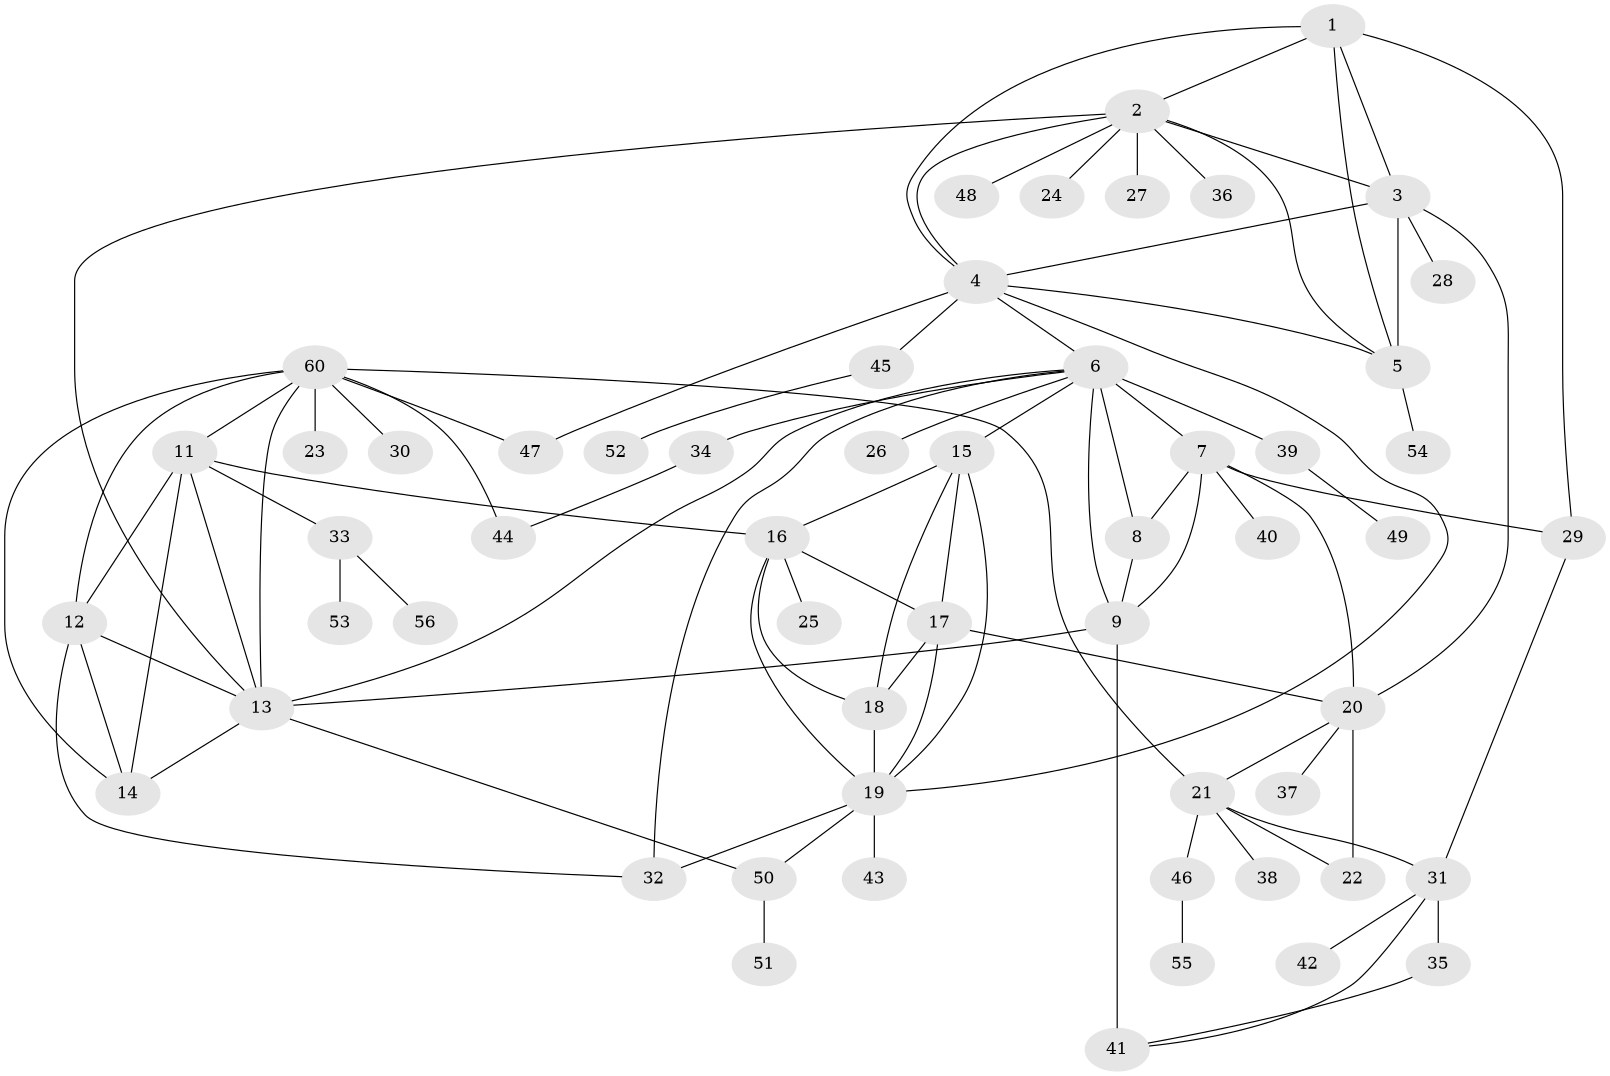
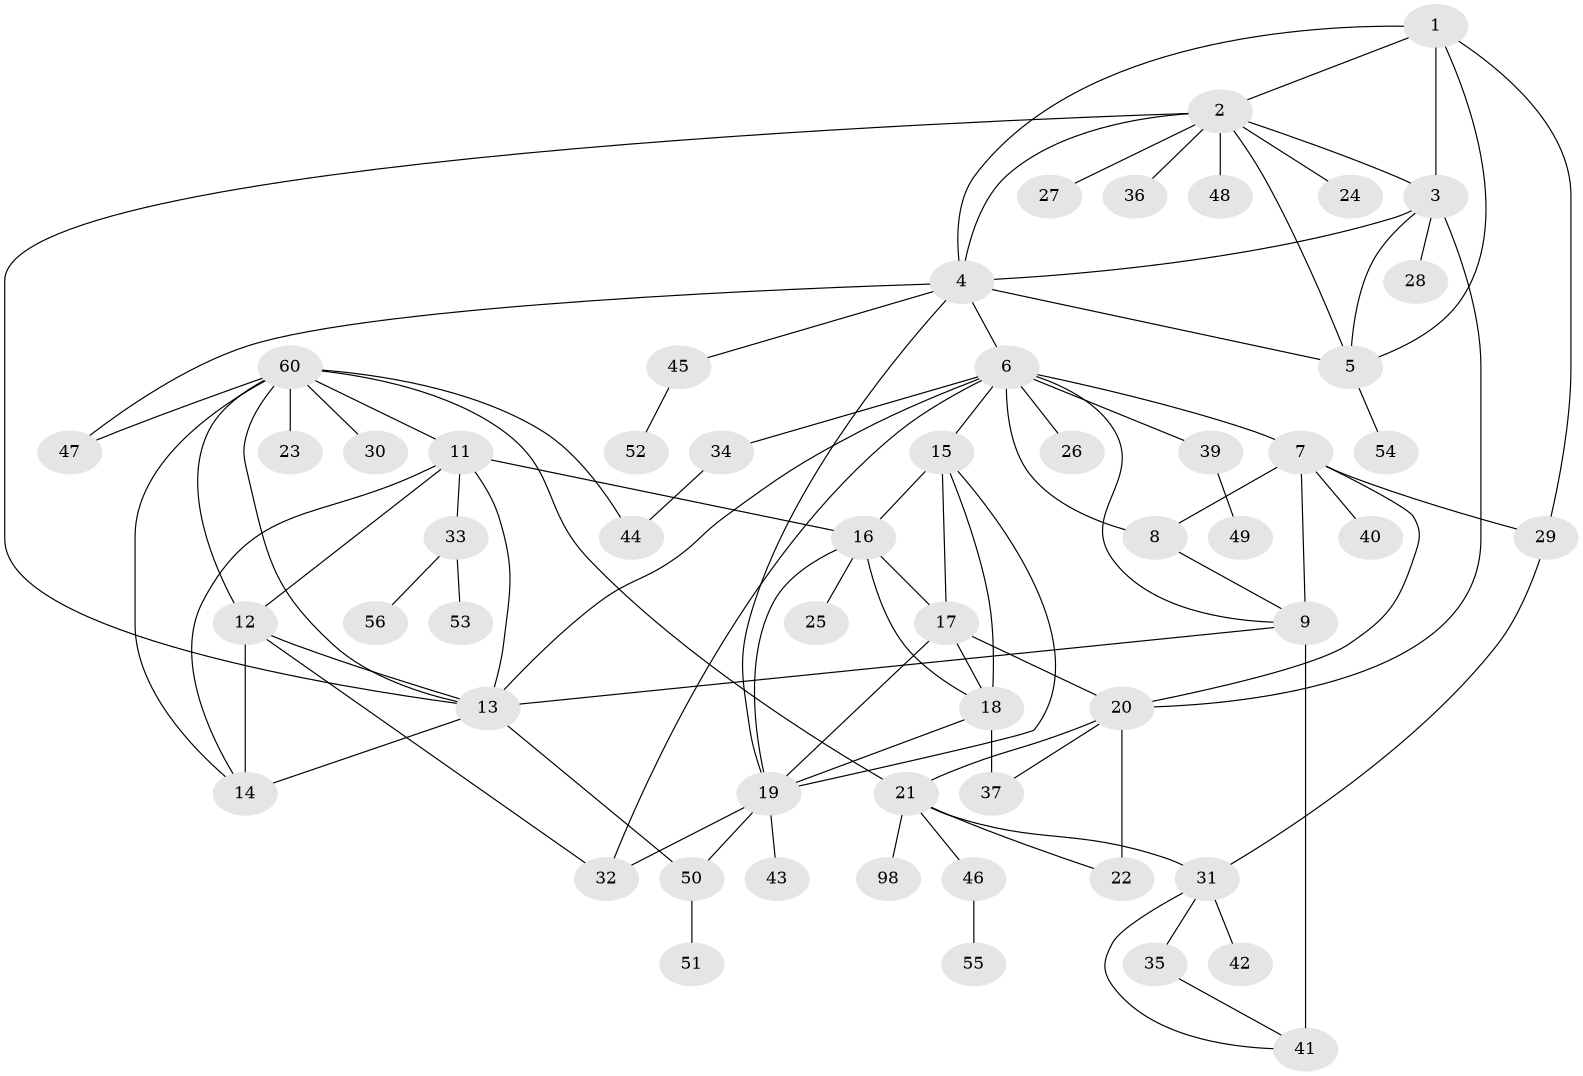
edge "18" -- "37": added
node "38": label "38" -> "98"
